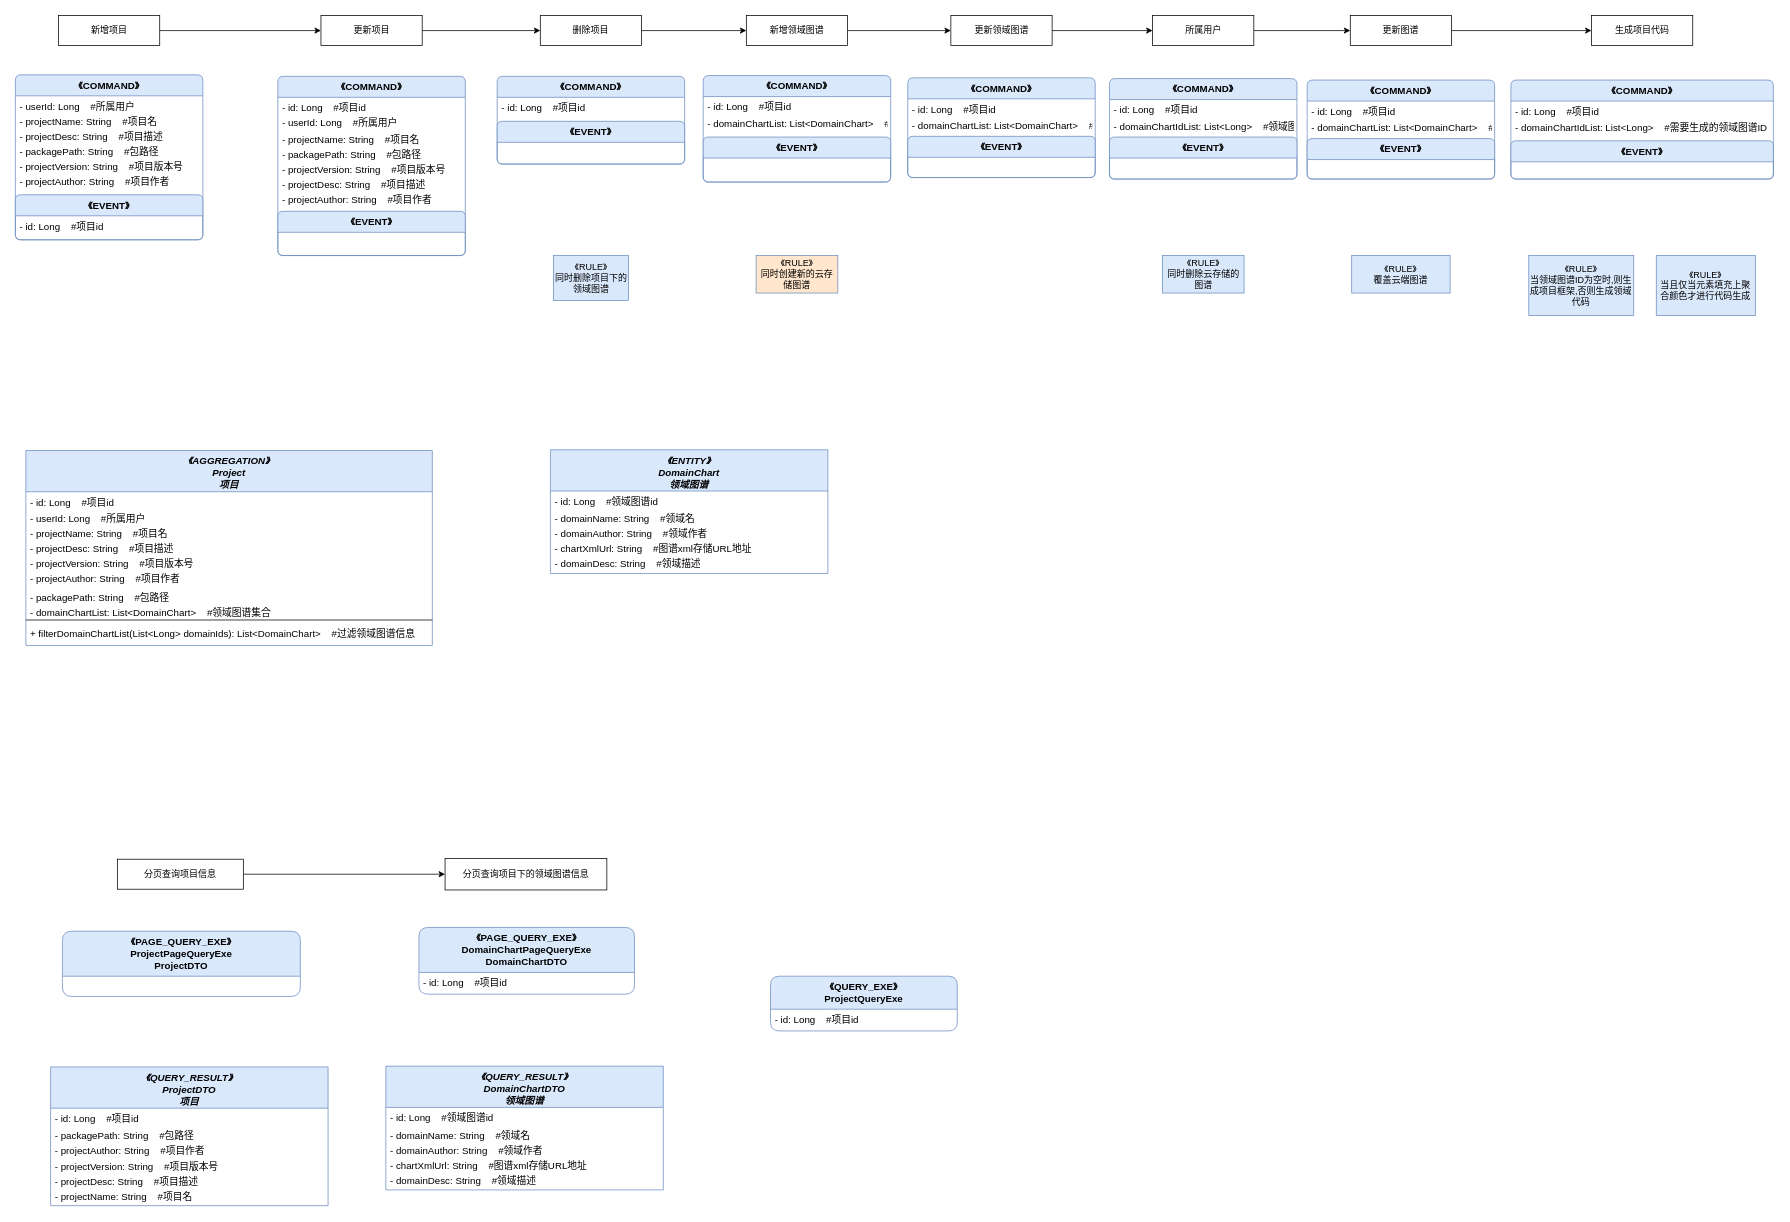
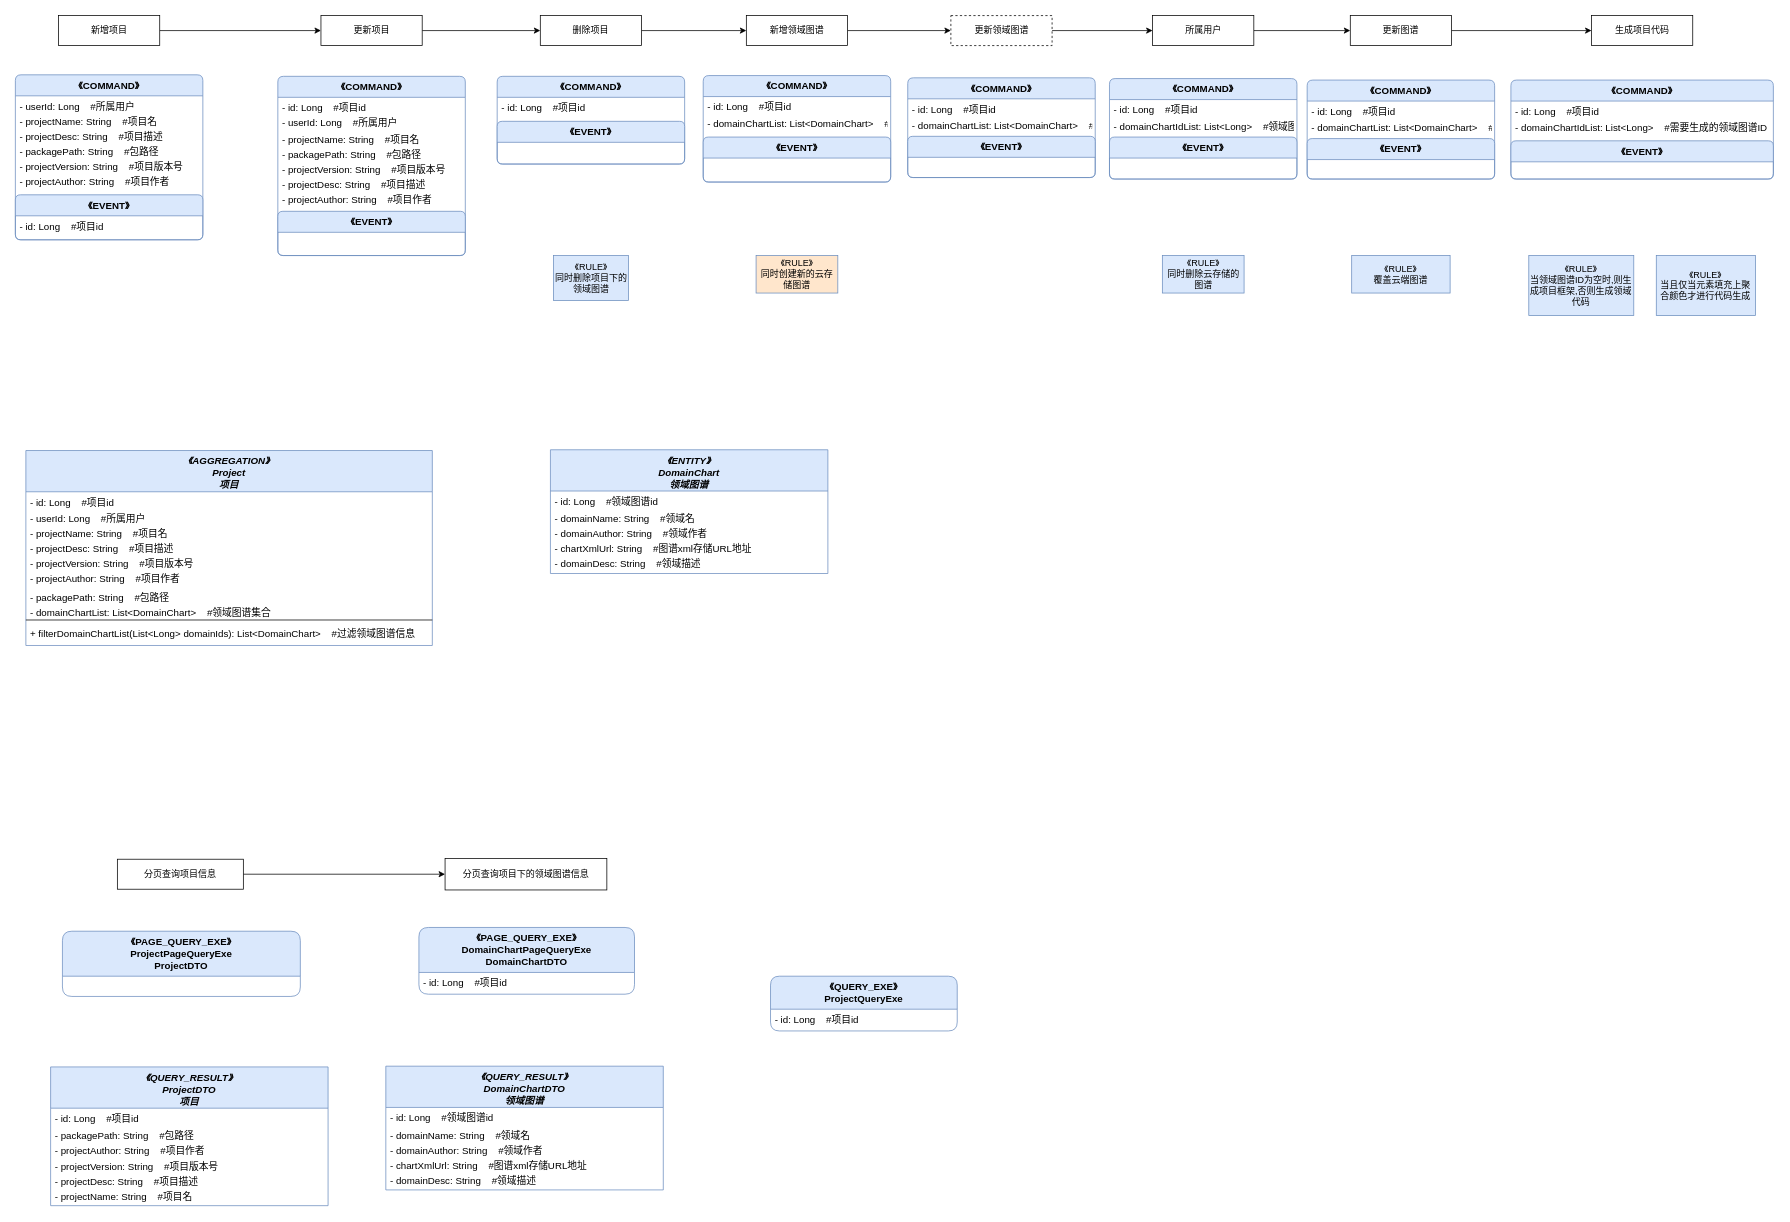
node "更新领域图谱": style solid -> dashed
